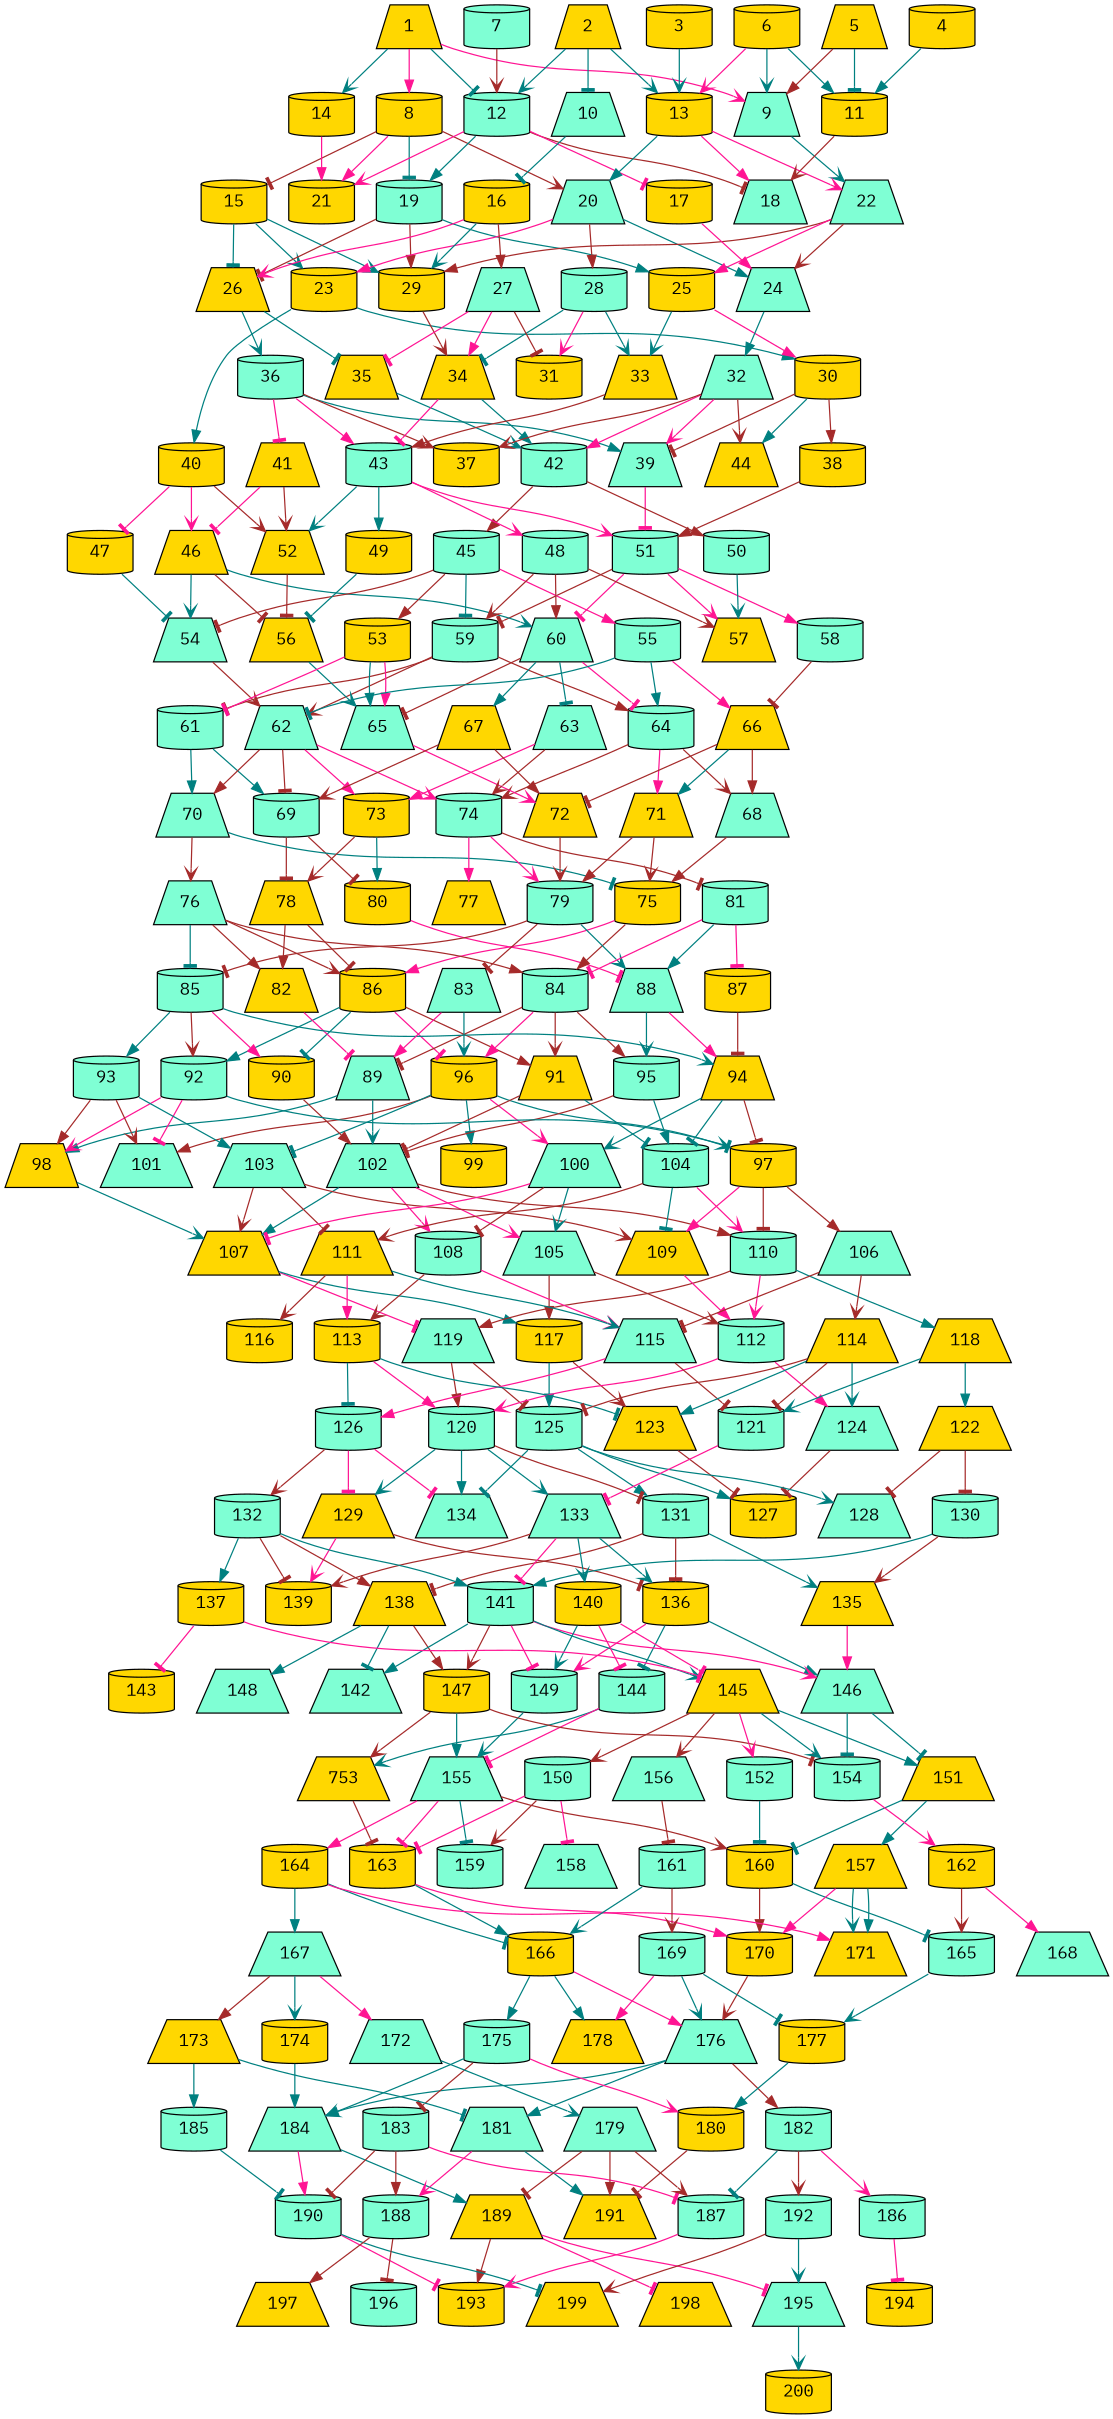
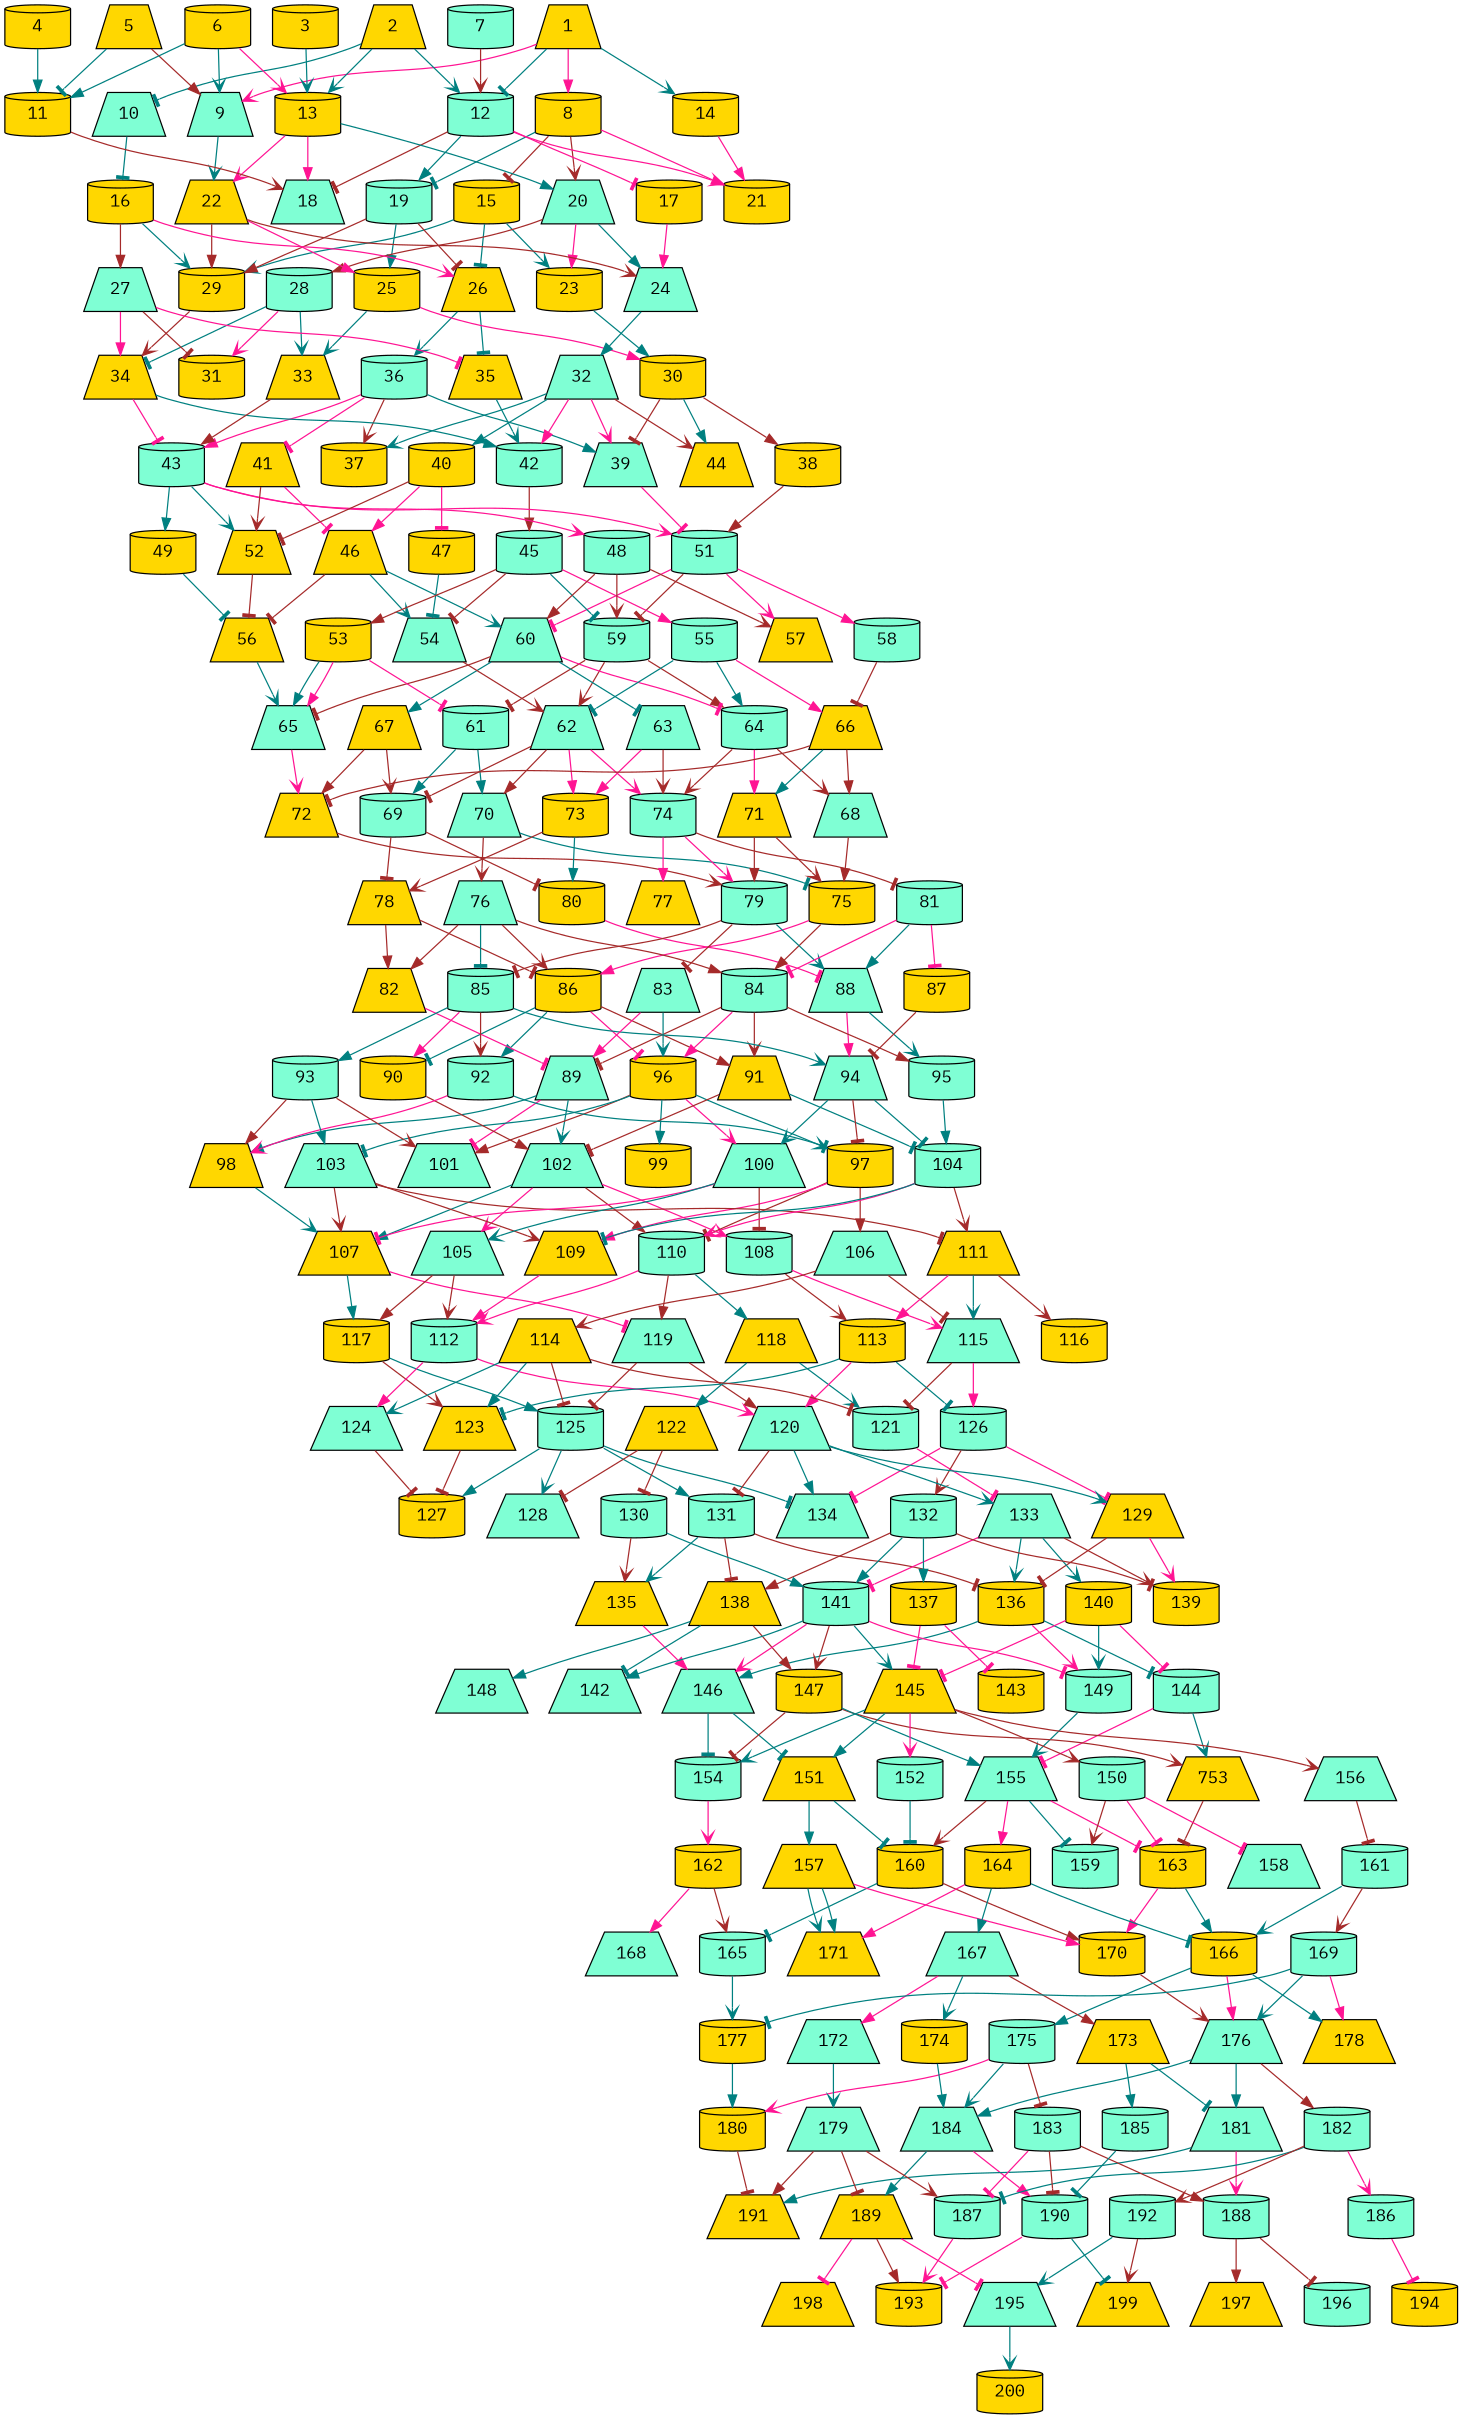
node "22": fillcolor aquamarine -> gold
edge "23" -> "40": now "32" -> "40"
edge "32" -> "37": color brown -> teal
edge "40" -> "52": arrowhead vee -> tee
edge "40" -> "46": arrowhead vee -> normal
node "50": removed
node "94": fillcolor gold -> aquamarine
edge "92" -> "101": now "89" -> "101"
edge "95" -> "102": removed
node "120": shape cylinder -> trapezium
